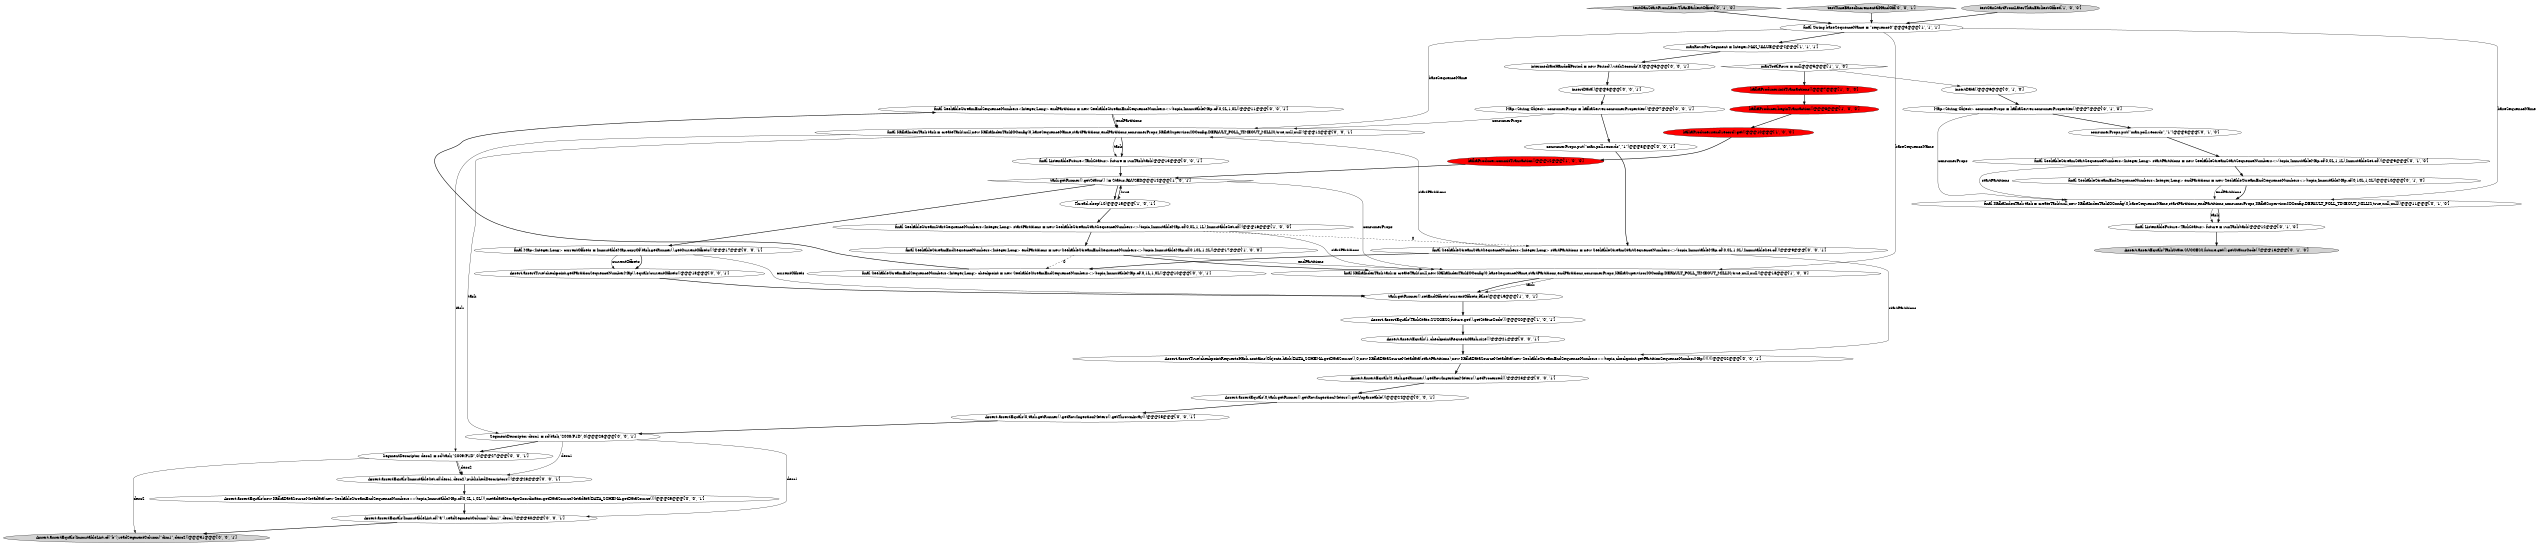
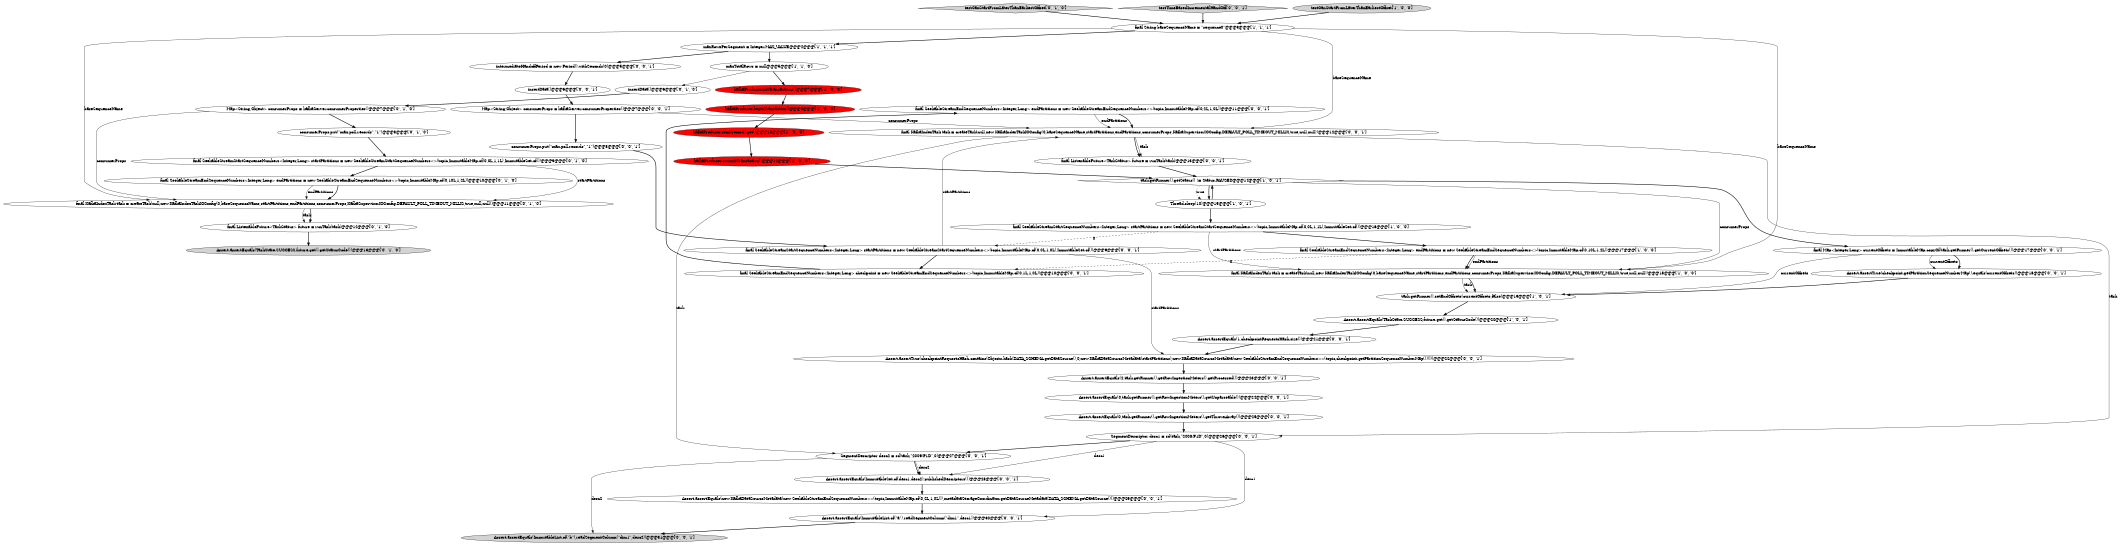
edge "maxRowsPerSegment = Integer.MAX_VALUE@@@4@@@['1', '1', '1']" -> "maxTotalRows = null@@@5@@@['1', '1', '0']": added
node "maxTotalRows = null@@@5@@@['1', '1', '0']": shape diamond -> ellipse
